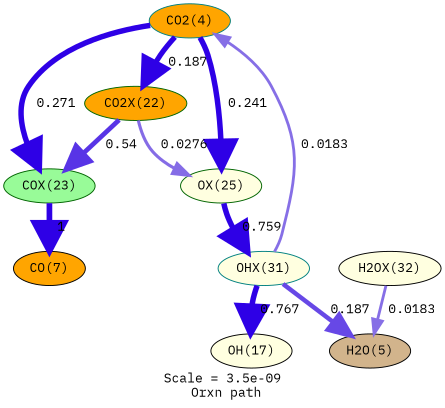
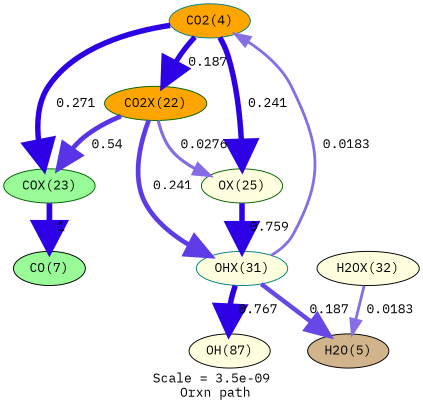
edge "CO2X(22)" -> "OHX(31)": added, label "0.241"
node "CO(7)": fillcolor orange -> palegreen
node "OH(17)": label "OH(17)" -> "OH(87)"
